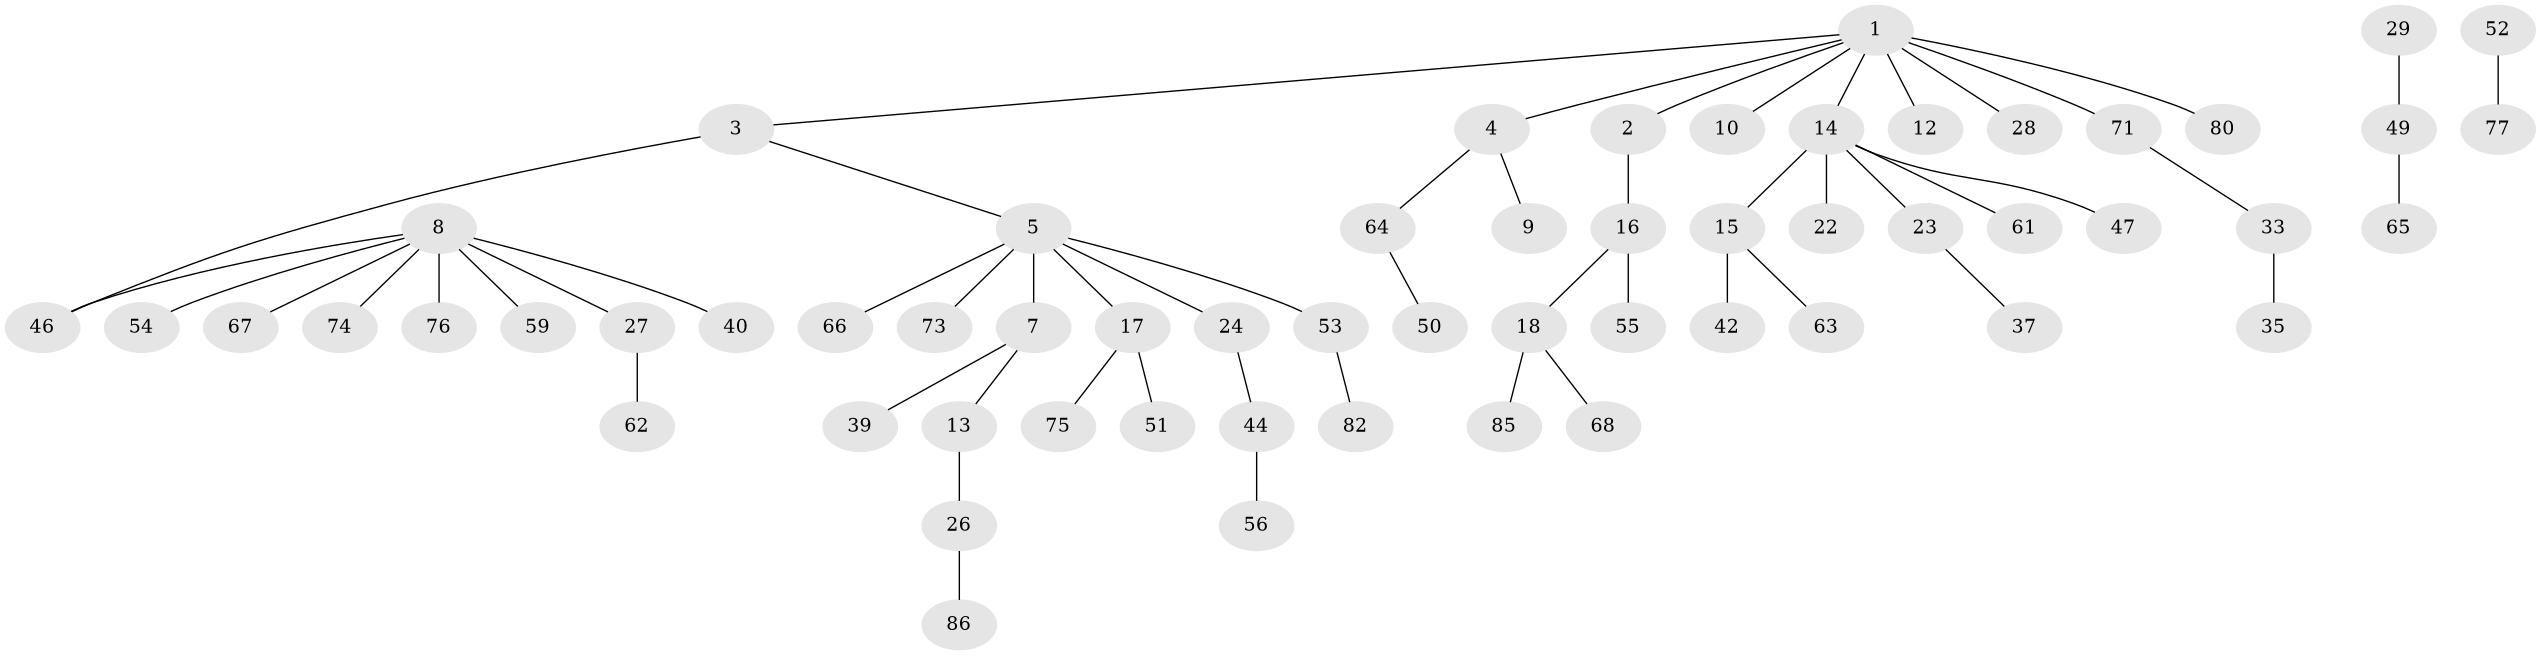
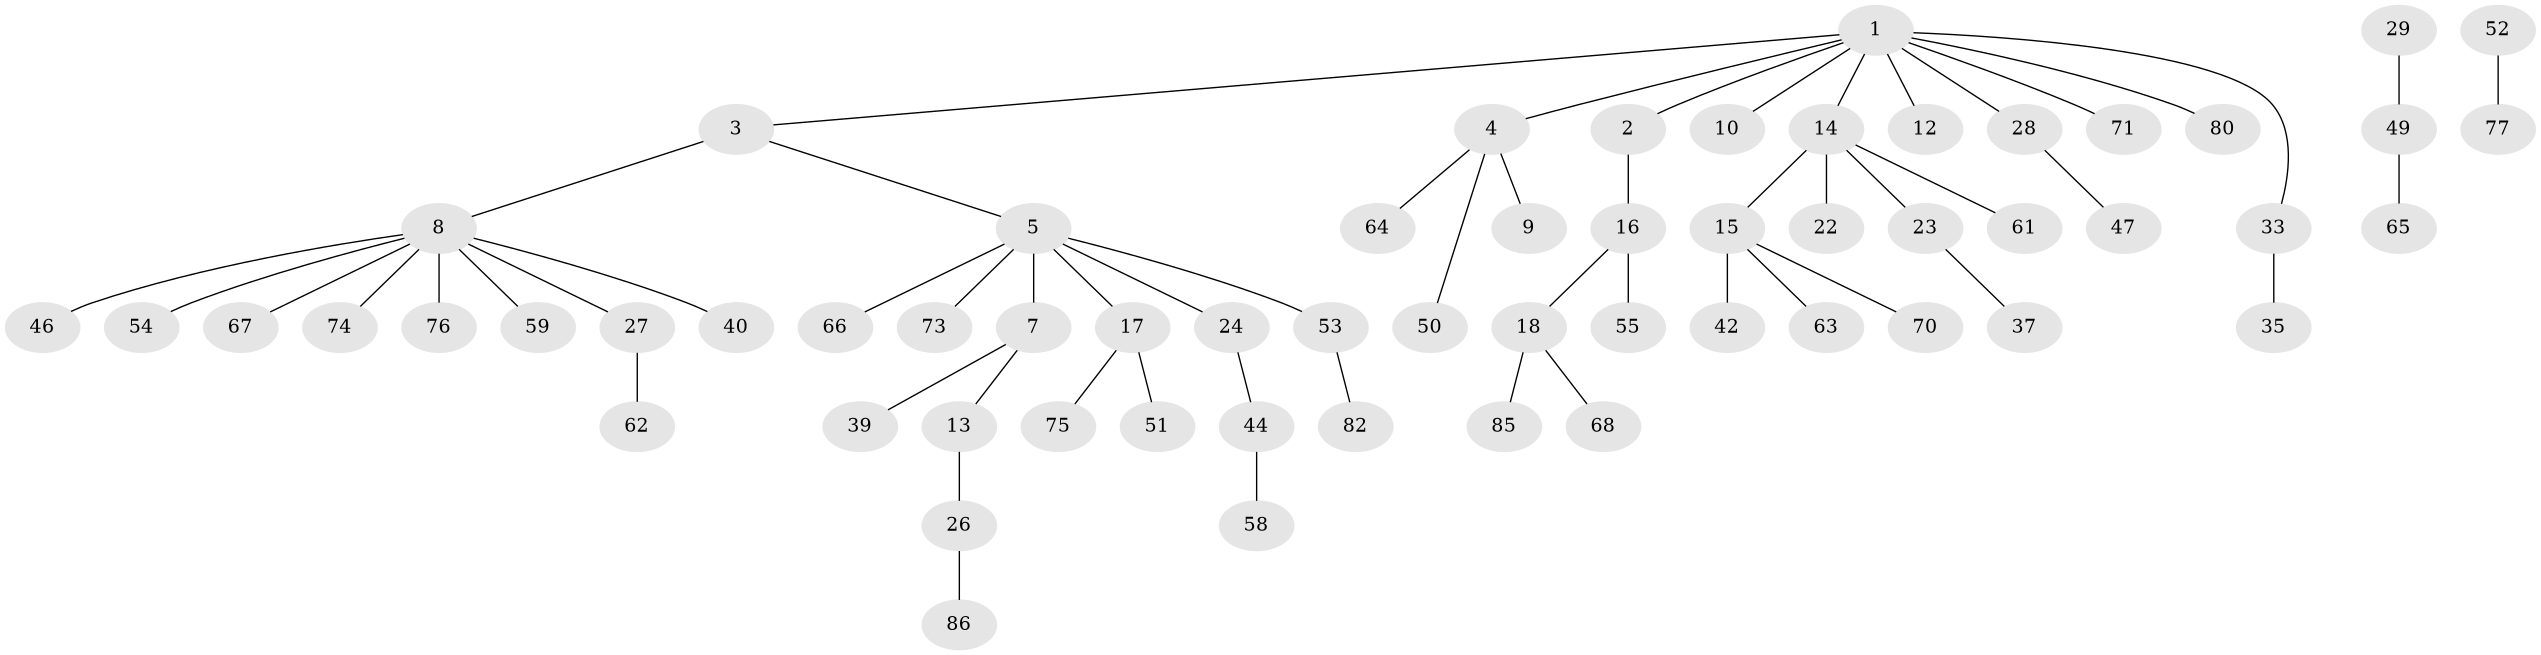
edge "14" -- "47": now "28" -- "47"
edge "71" -- "33": now "1" -- "33"
edge "3" -- "46": now "3" -- "8"
edge "64" -- "50": now "4" -- "50"
node "70": added
node "56": label "56" -> "58"
